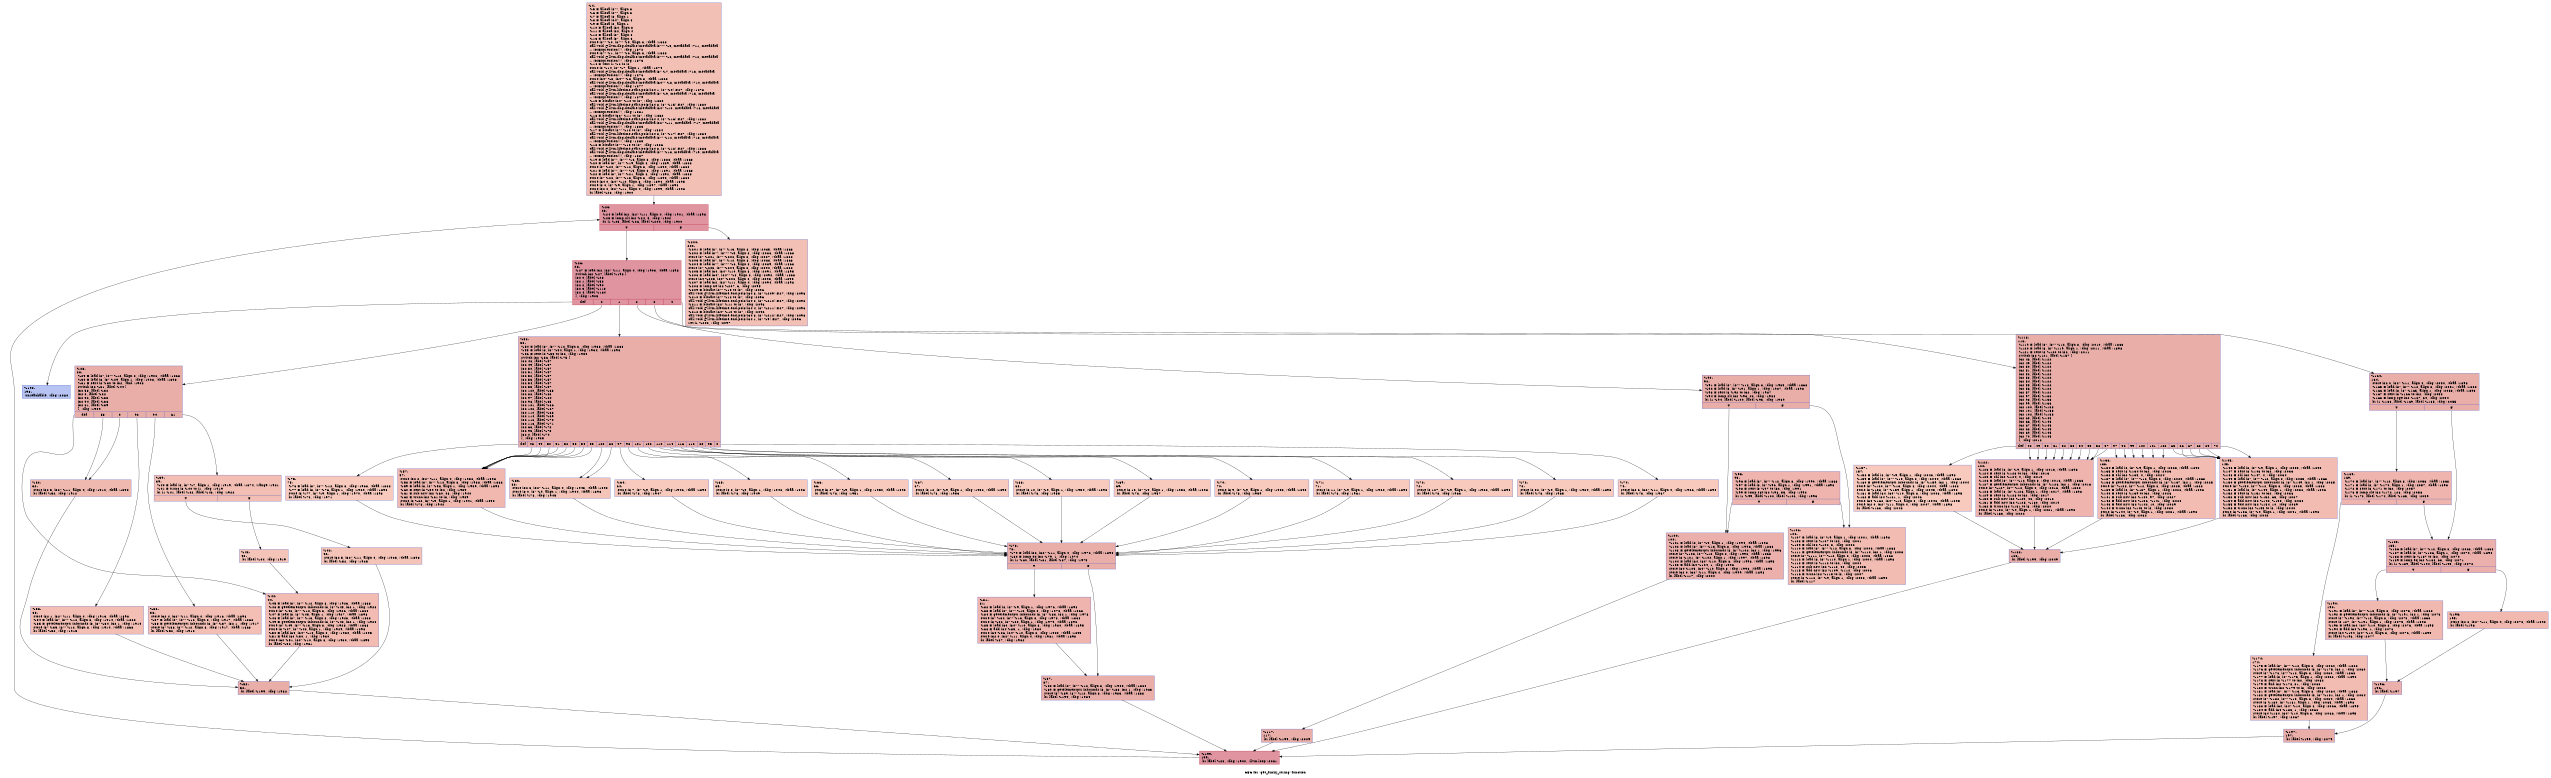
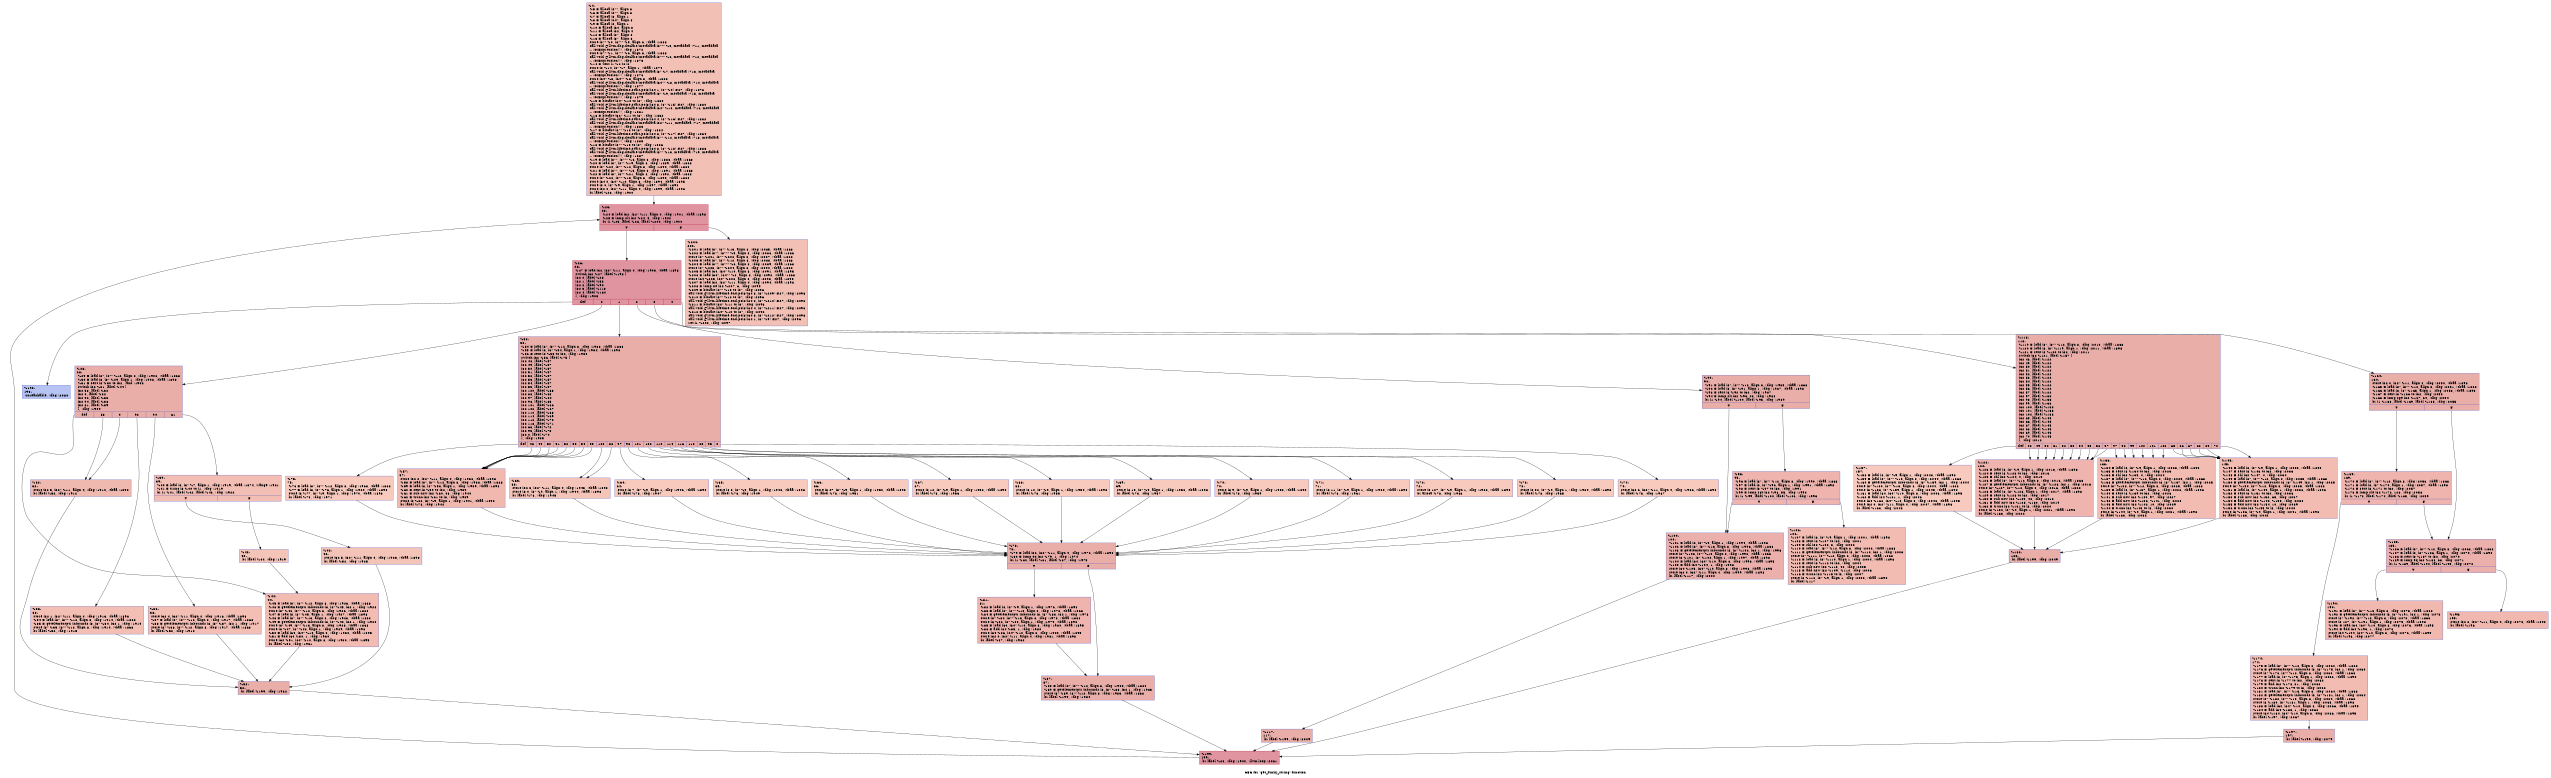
edge "%90:" -> "%106:": now "%90:" -> "%95:"
node "%72:": text "br label %78, !dbg !1963" -> "br alloca %78, !dbg !1963"
node "%196:": removed
